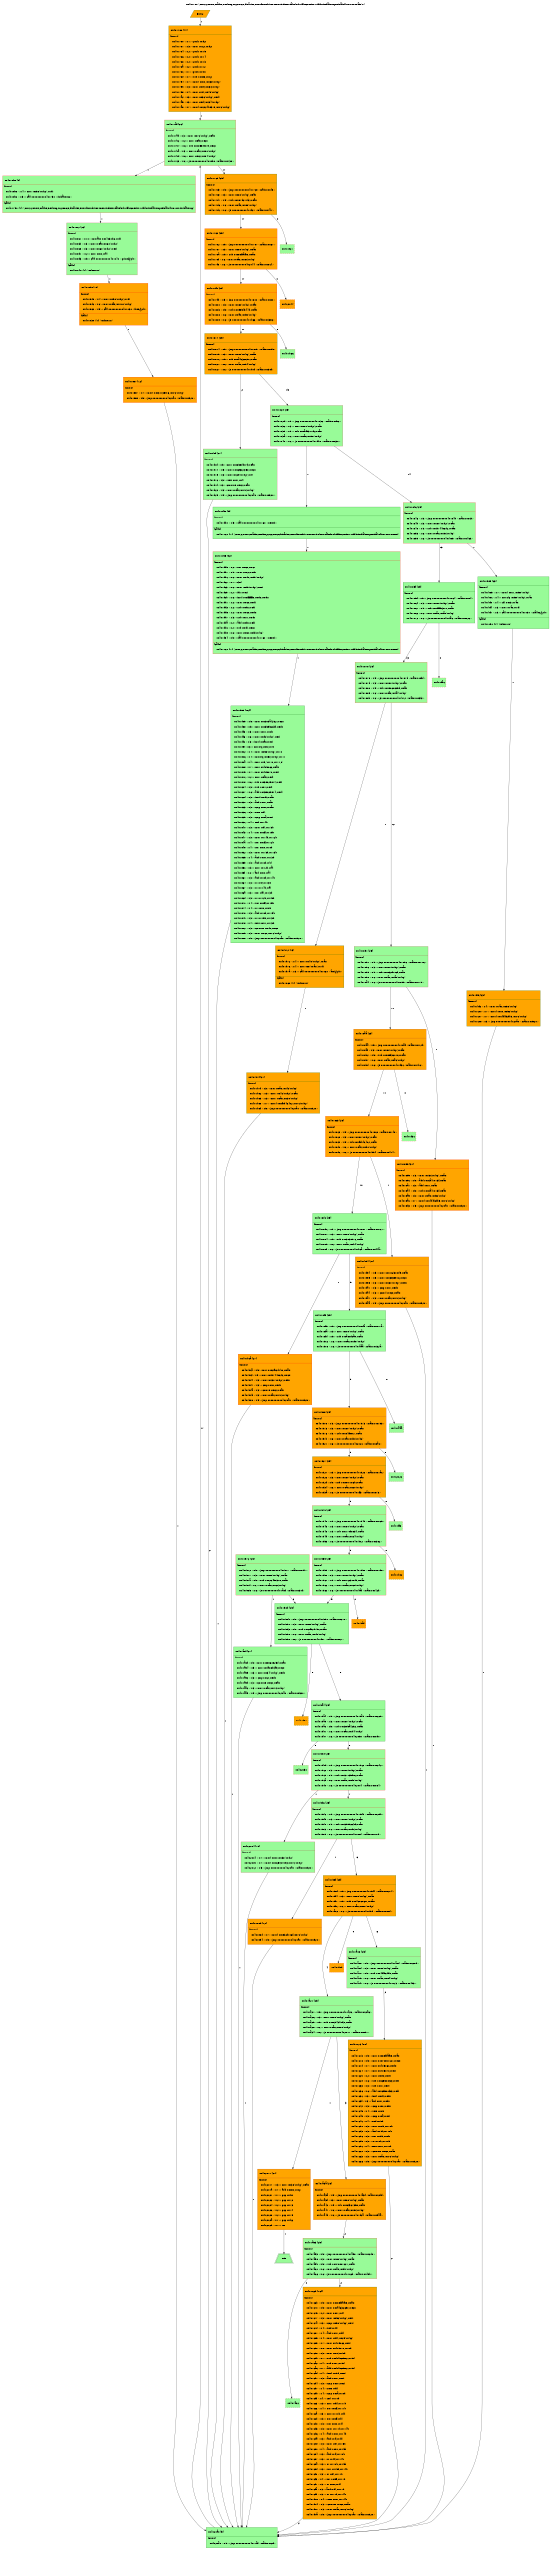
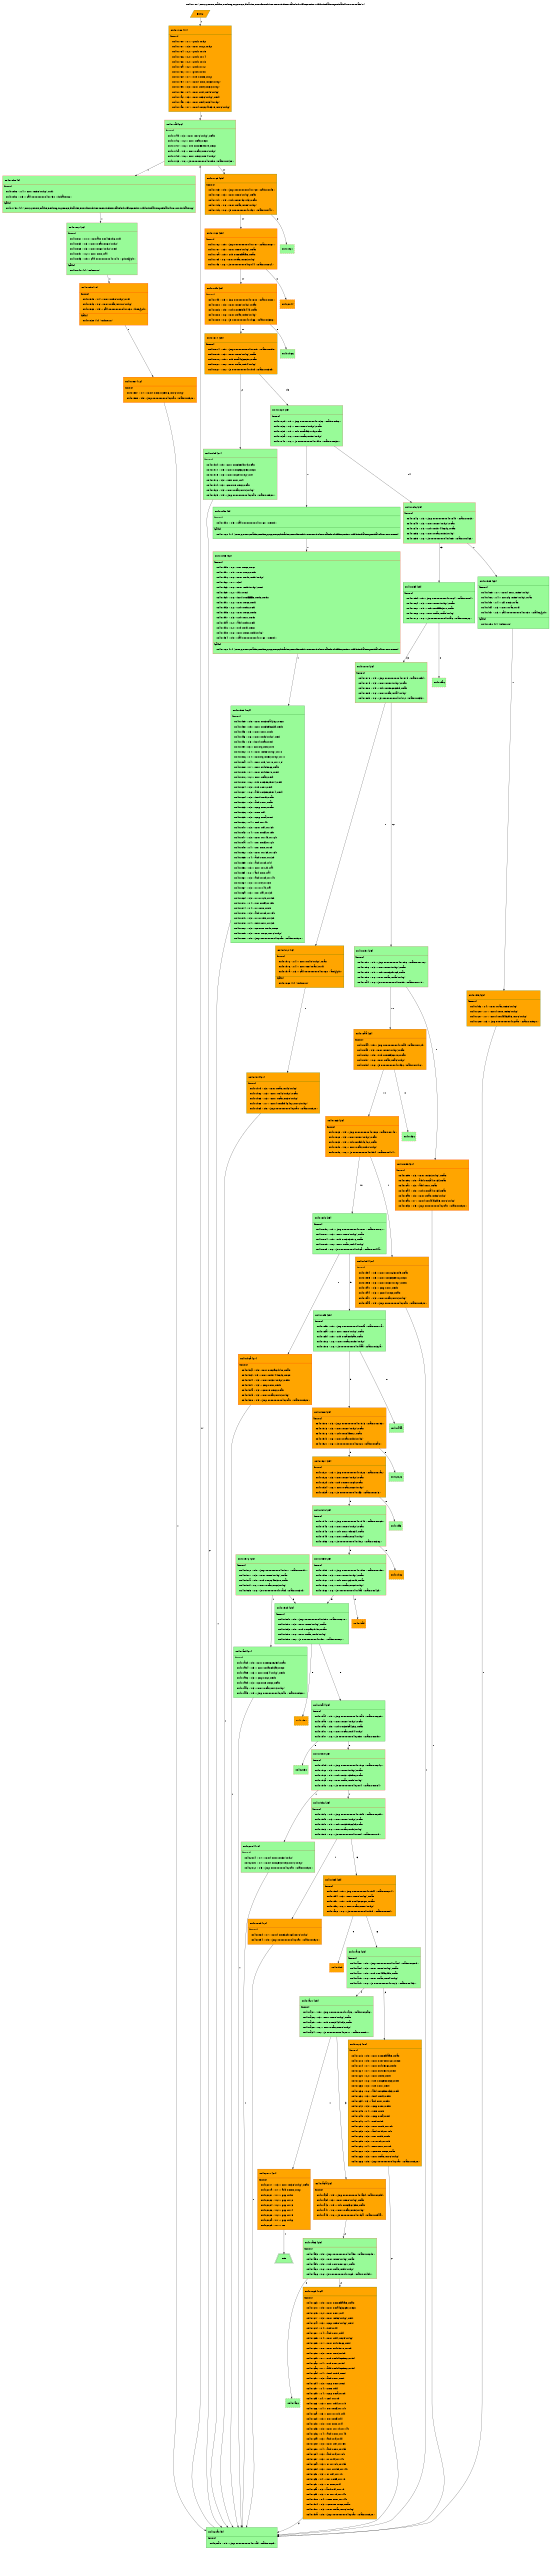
edge "0x4019ef [25]" -> "0x401a21 [25]": now "0x401a08 [25]" -> "0x401a21 [25]"
